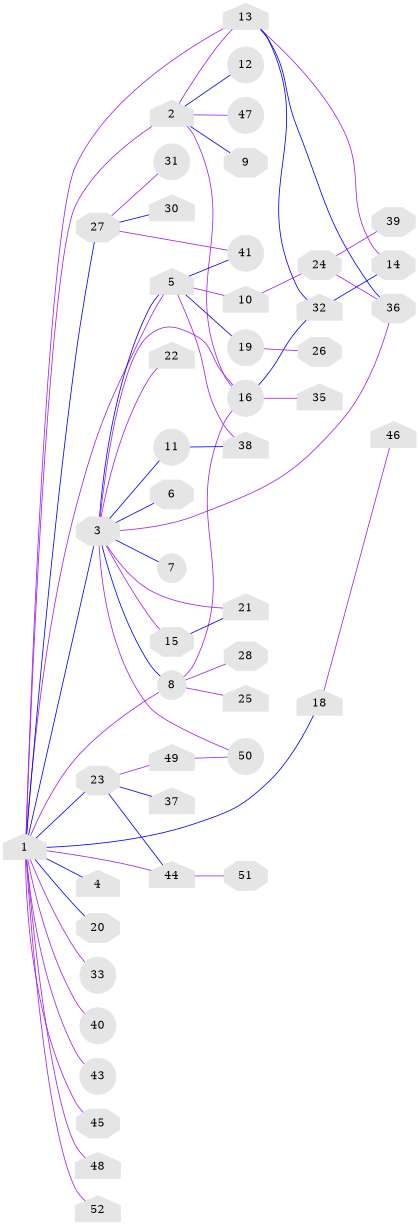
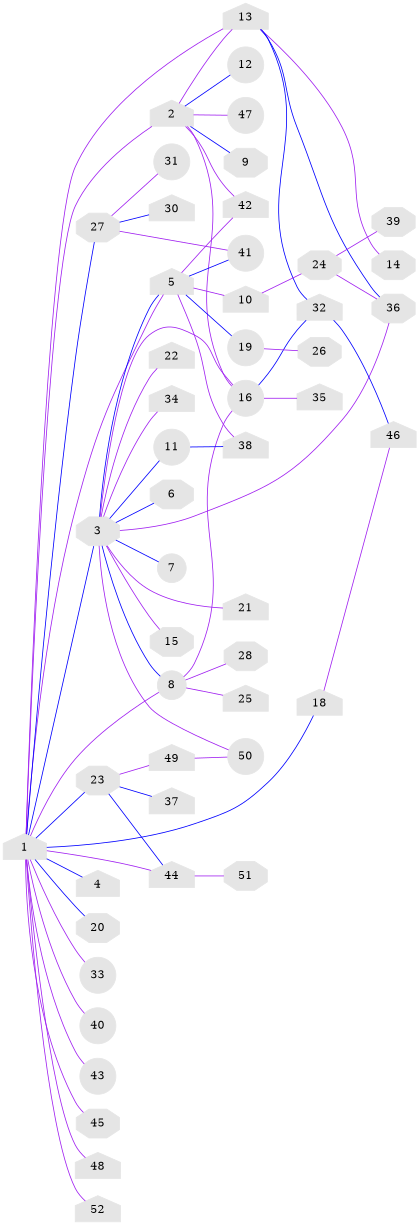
node "42": added
edge "14" -- "32": now "46" -- "32"
node "34": added
edge "21" -- "15": removed
